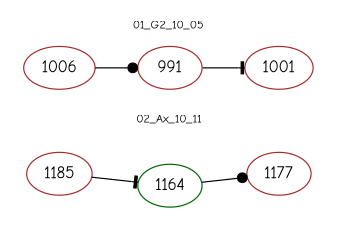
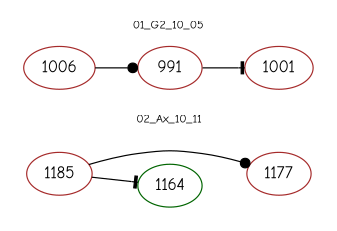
edge "1164" -> "1177": now "1185" -> "1177"
